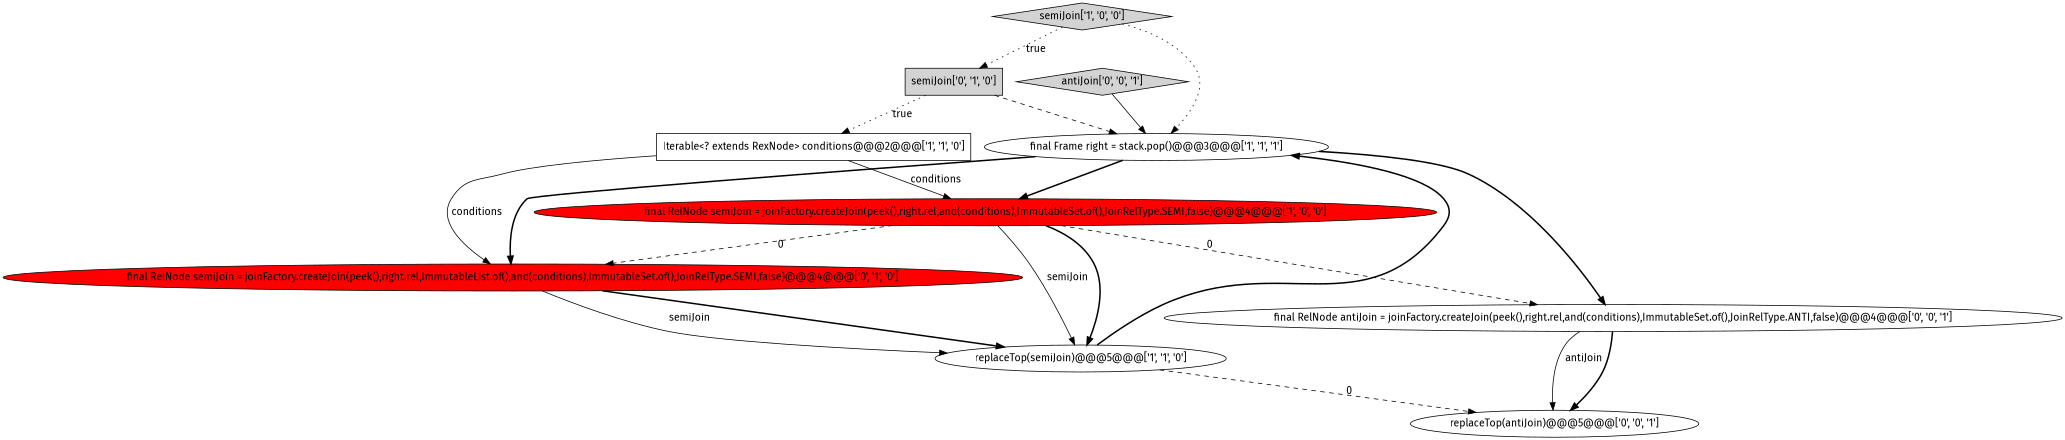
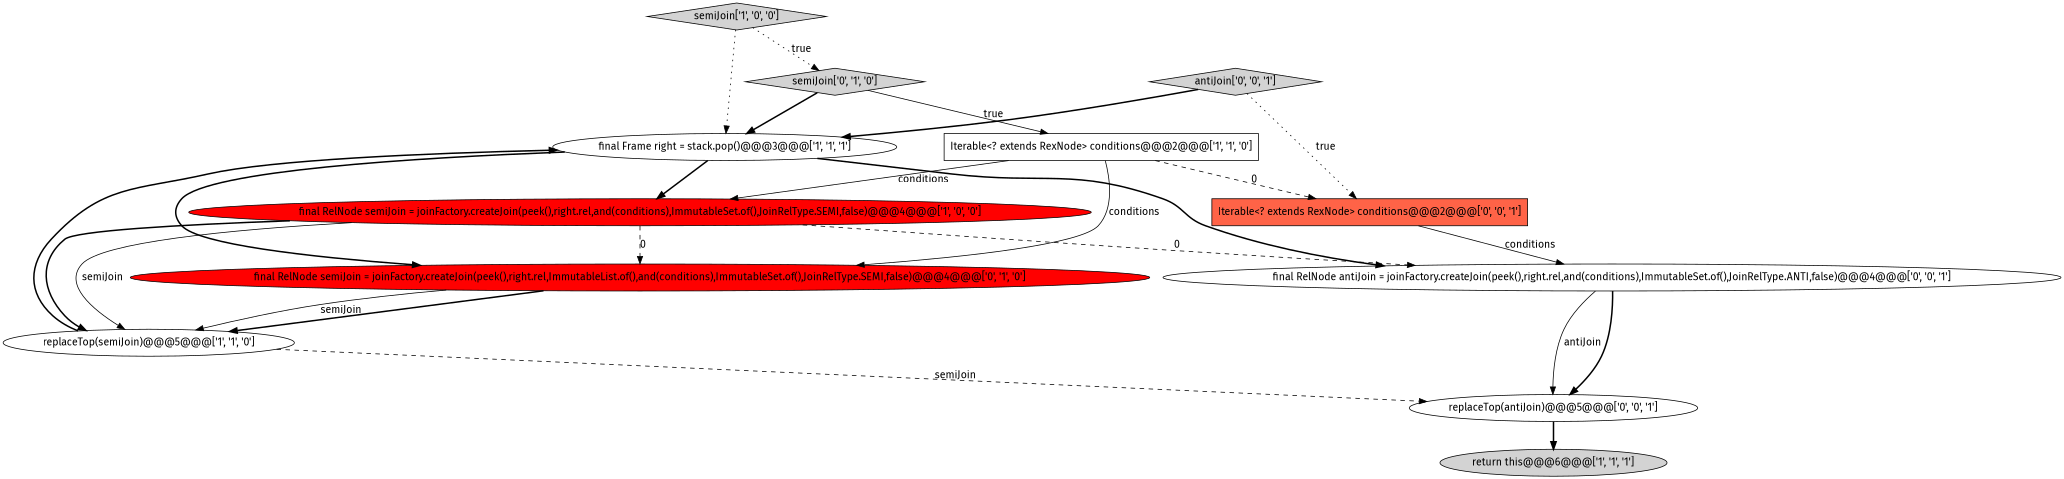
node "semiJoin['0', '1', '0']": shape box -> diamond
edge "antiJoin['0', '0', '1']" -> "final Frame right = stack.pop()@@@3@@@['1', '1', '1']": style solid -> bold
edge "semiJoin['0', '1', '0']" -> "Iterable<? extends RexNode> conditions@@@2@@@['1', '1', '0']": style dotted -> solid
edge "semiJoin['0', '1', '0']" -> "final Frame right = stack.pop()@@@3@@@['1', '1', '1']": style dashed -> bold
node "Iterable<? extends RexNode> conditions@@@2@@@['0', '0', '1']": added
edge "replaceTop(semiJoin)@@@5@@@['1', '1', '0']" -> "replaceTop(antiJoin)@@@5@@@['0', '0', '1']": label "0" -> "semiJoin"
node "return this@@@6@@@['1', '1', '1']": added
